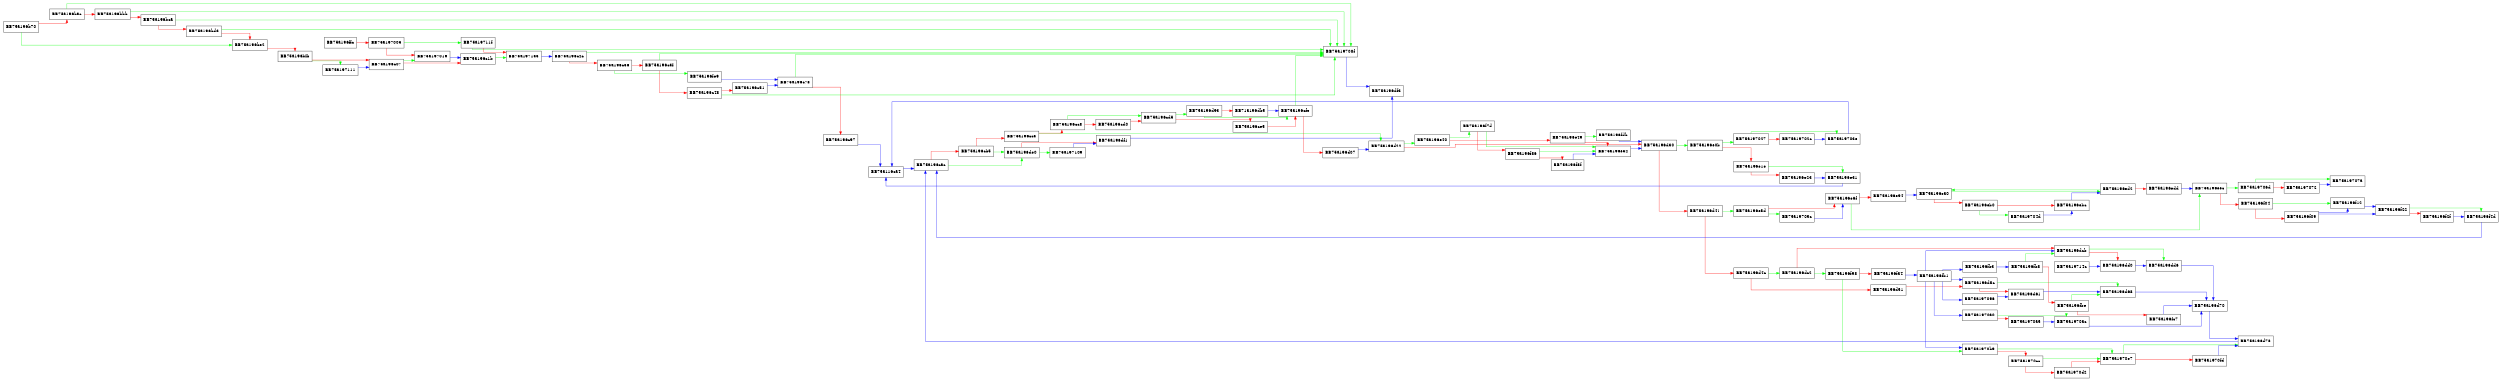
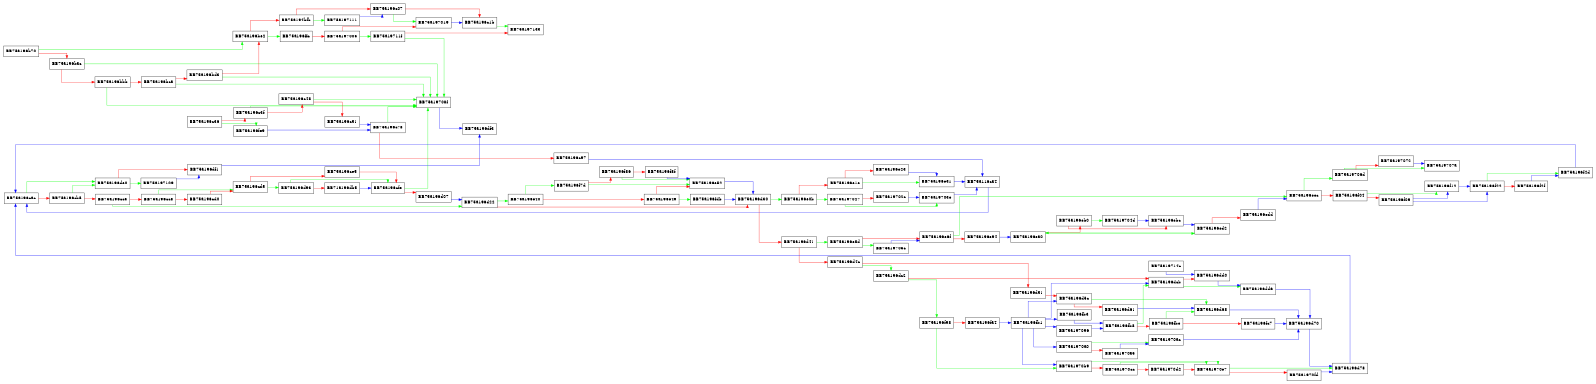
edge "BB75a196be2" -> "BB75a196ffc": added
node "BB75a196bfb": label "BB75a196bfb" -> "BB75a194bfb"
node "BB75a196c2c": removed
edge "BB75a197096" -> "BB75a196d61": now "BB75a197096" -> "BB75a196fb8"
